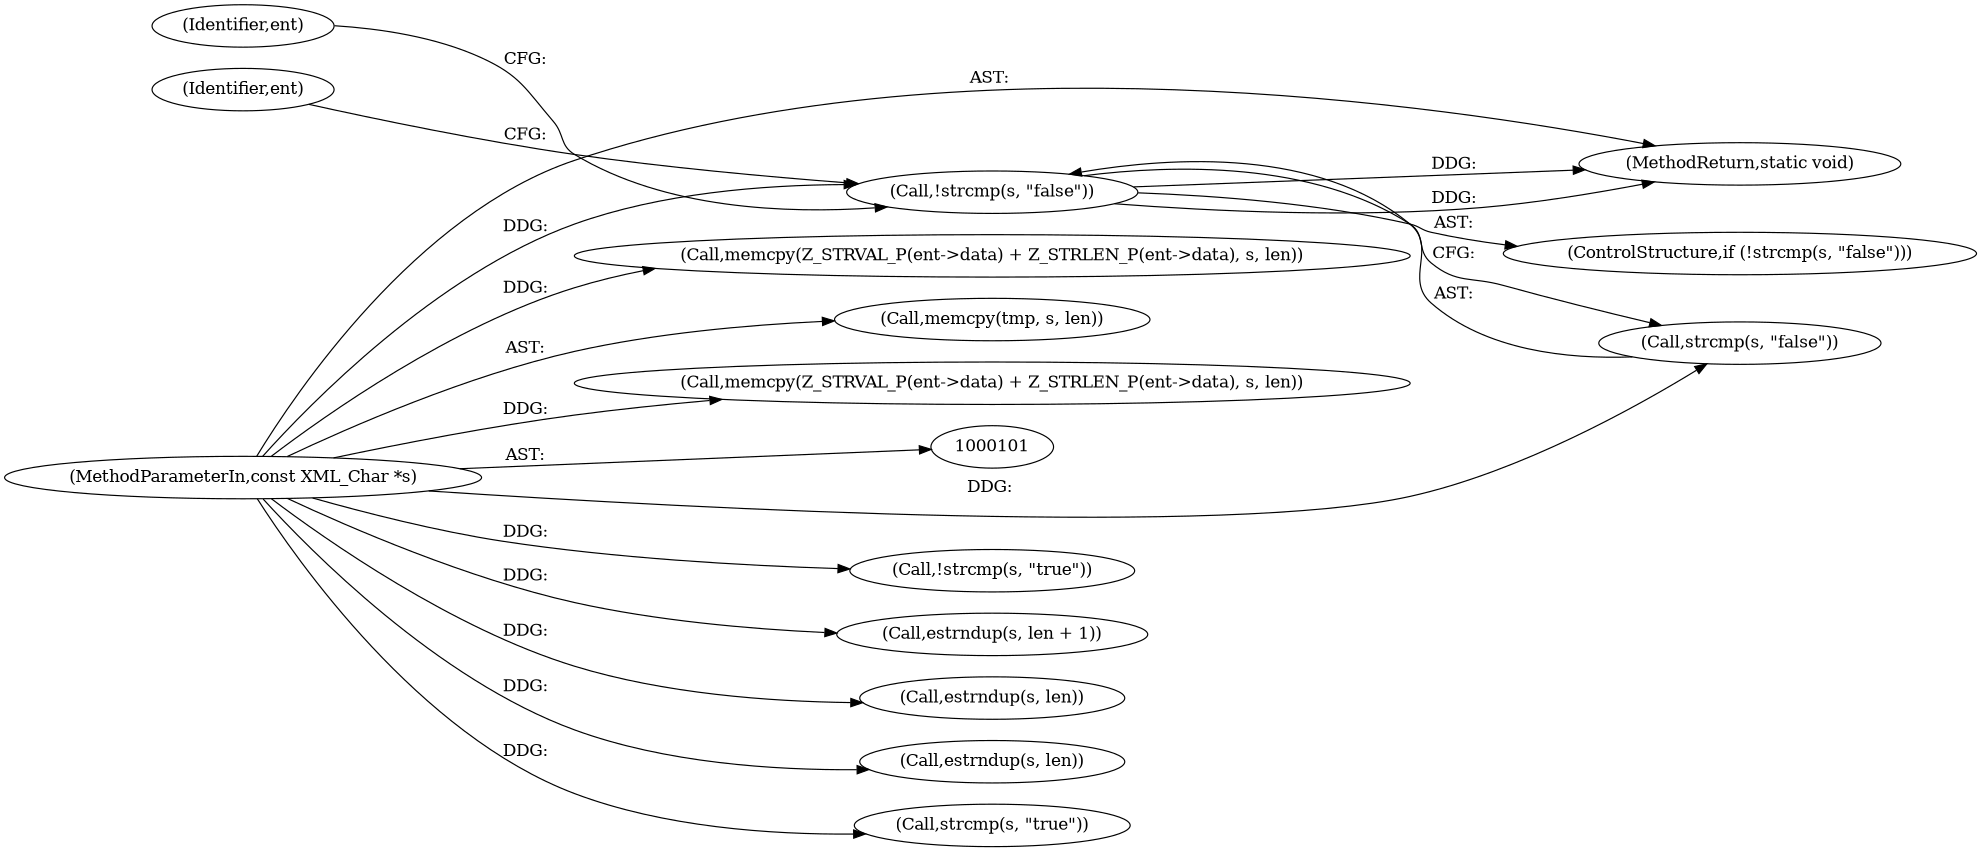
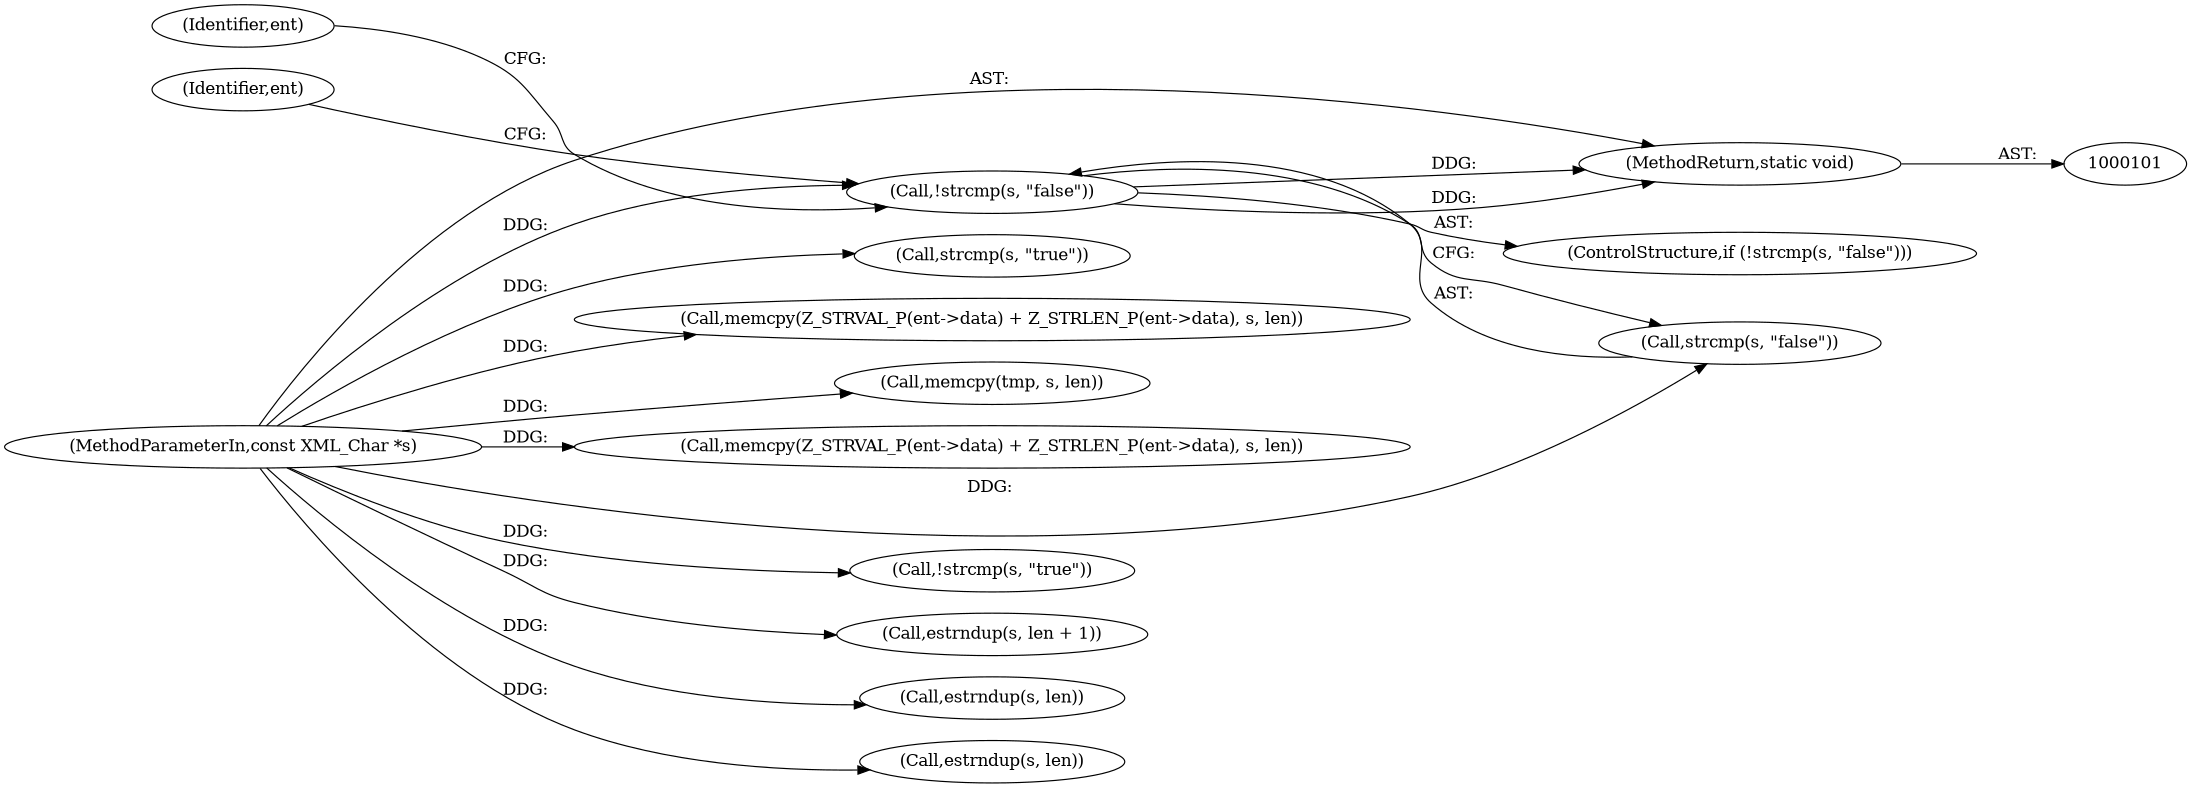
edge "(MethodParameterIn,const XML_Char *s)" -> "(Call,memcpy(tmp, s, len))": label "AST: " -> "DDG: "
edge "(MethodParameterIn,const XML_Char *s)" -> "1000101": now "(MethodReturn,static void)" -> "1000101"
